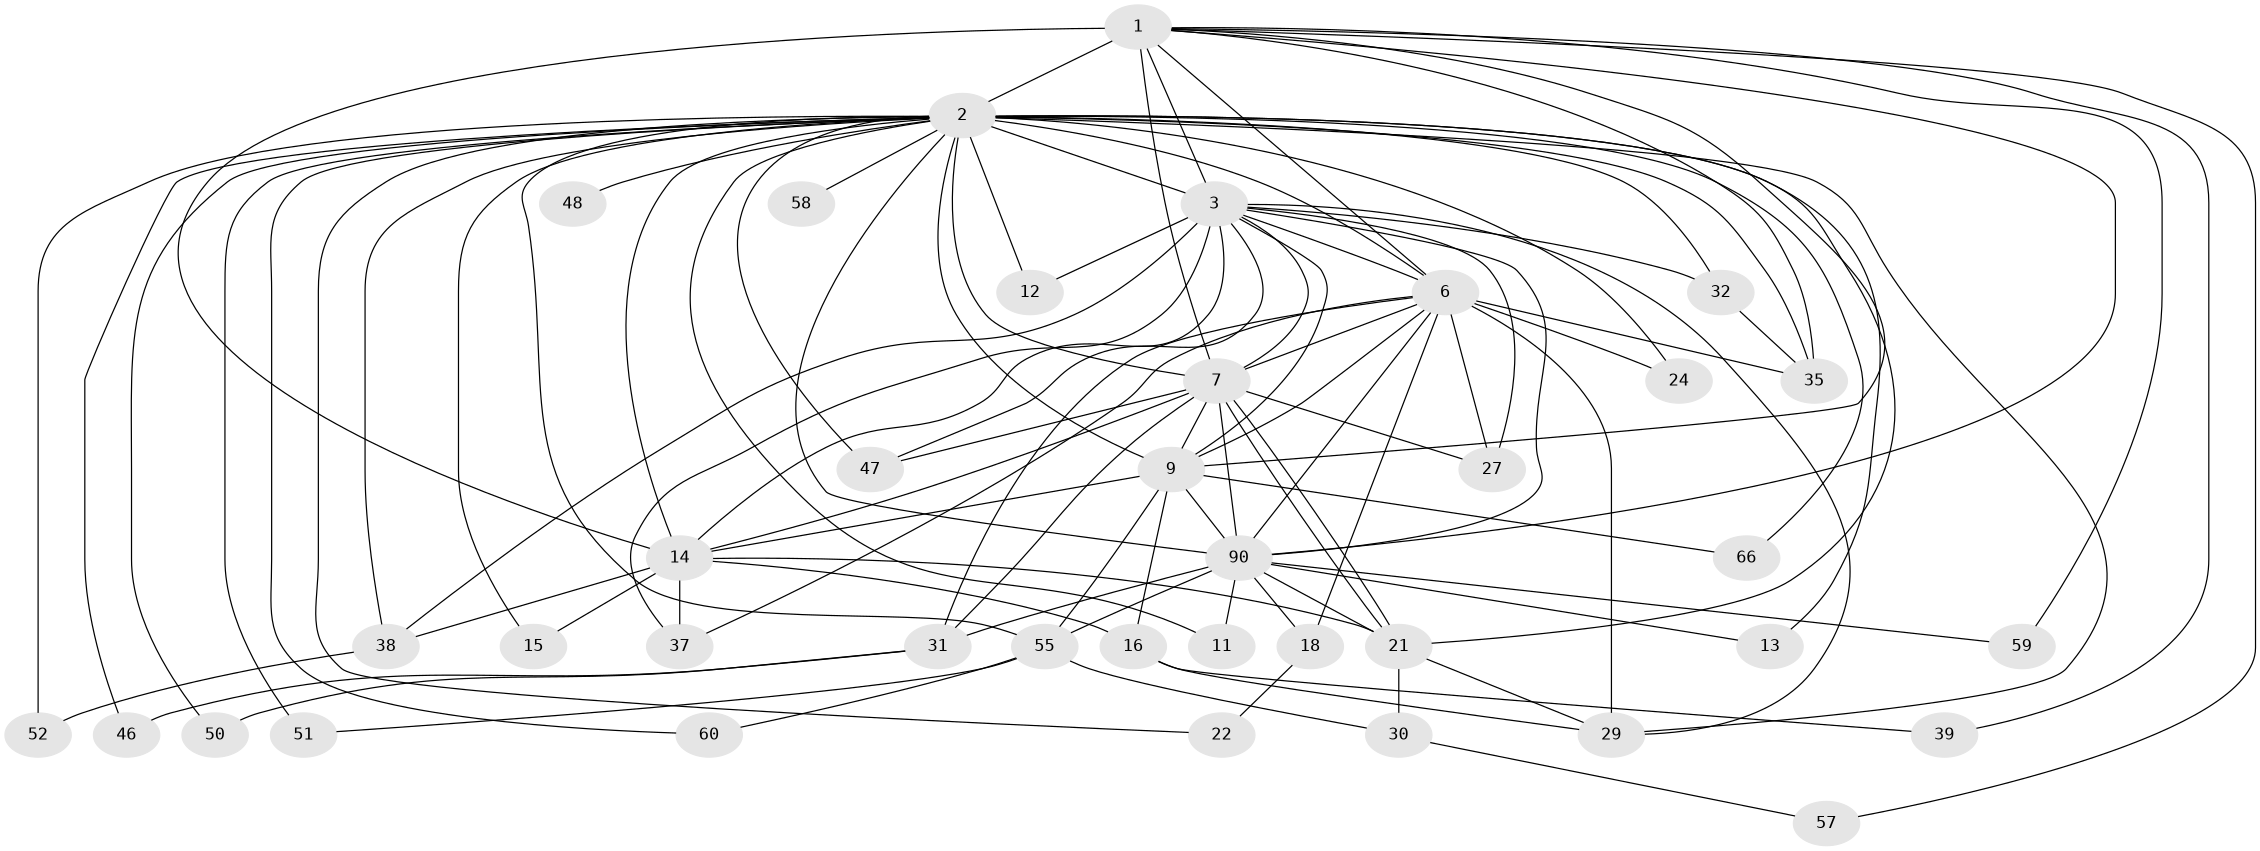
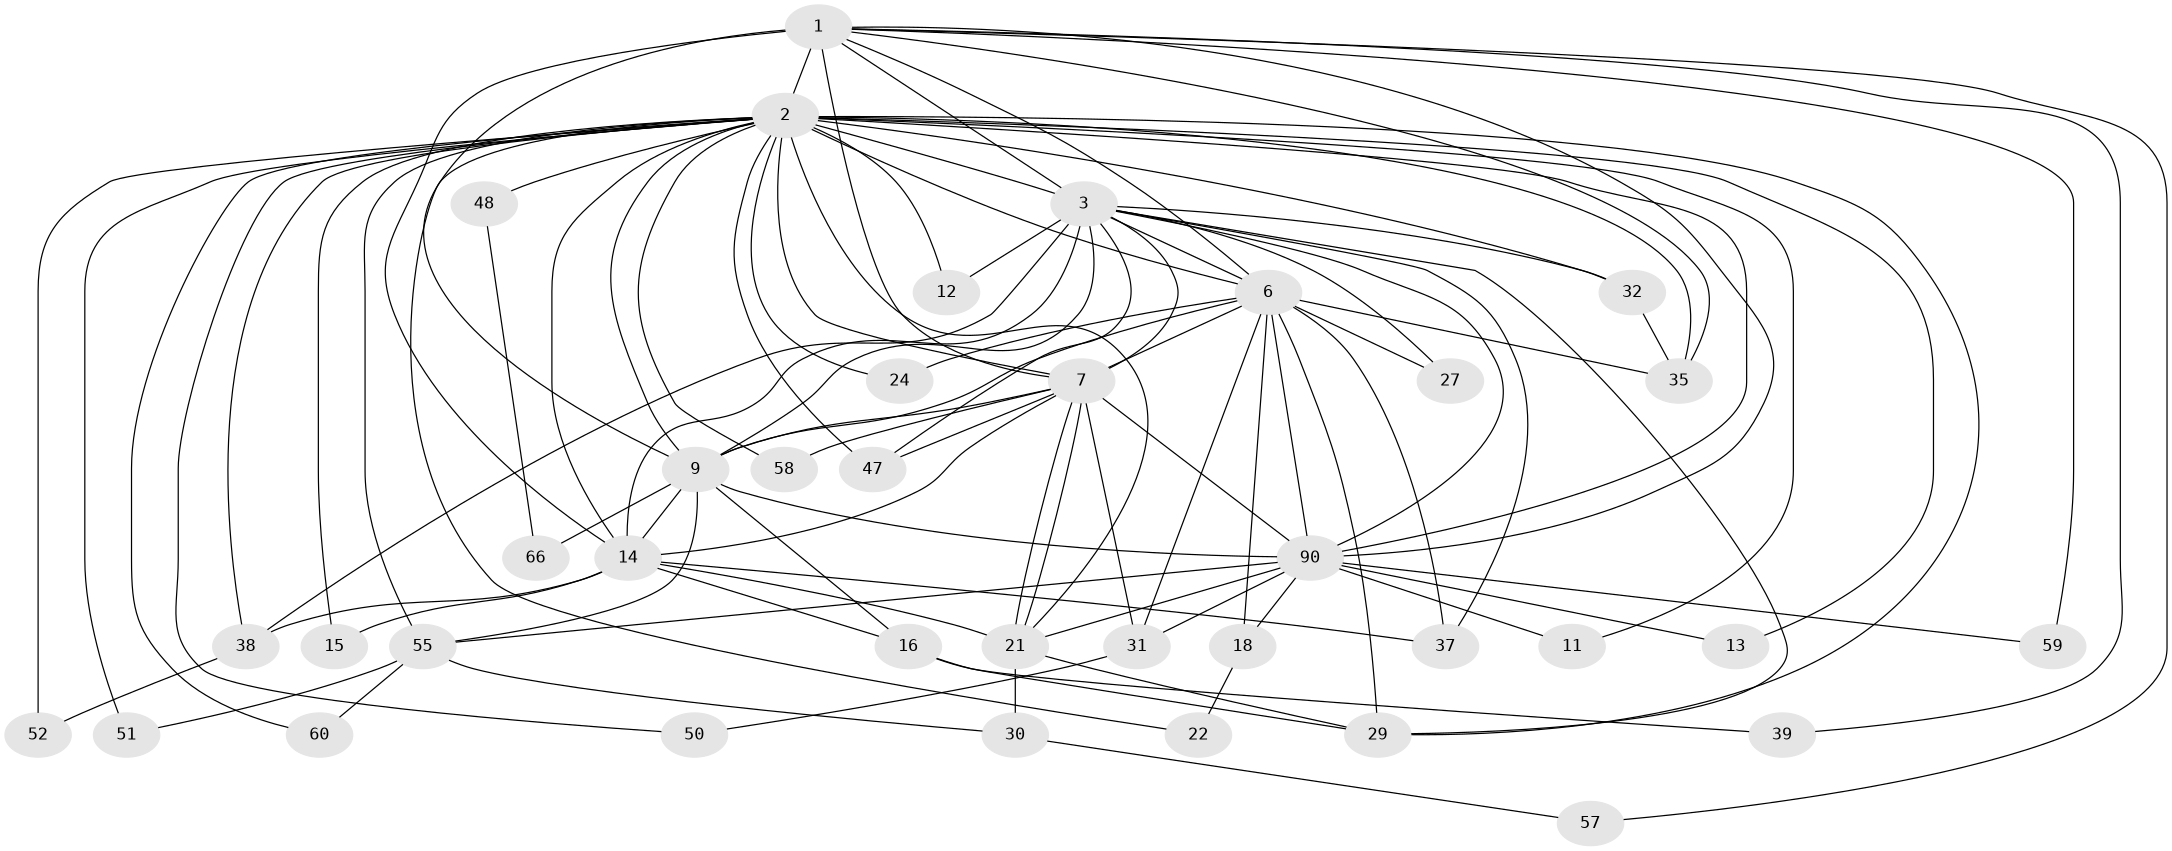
edge "2" -- "66": now "48" -- "66"
edge "7" -- "27": now "7" -- "58"
node "46": removed
